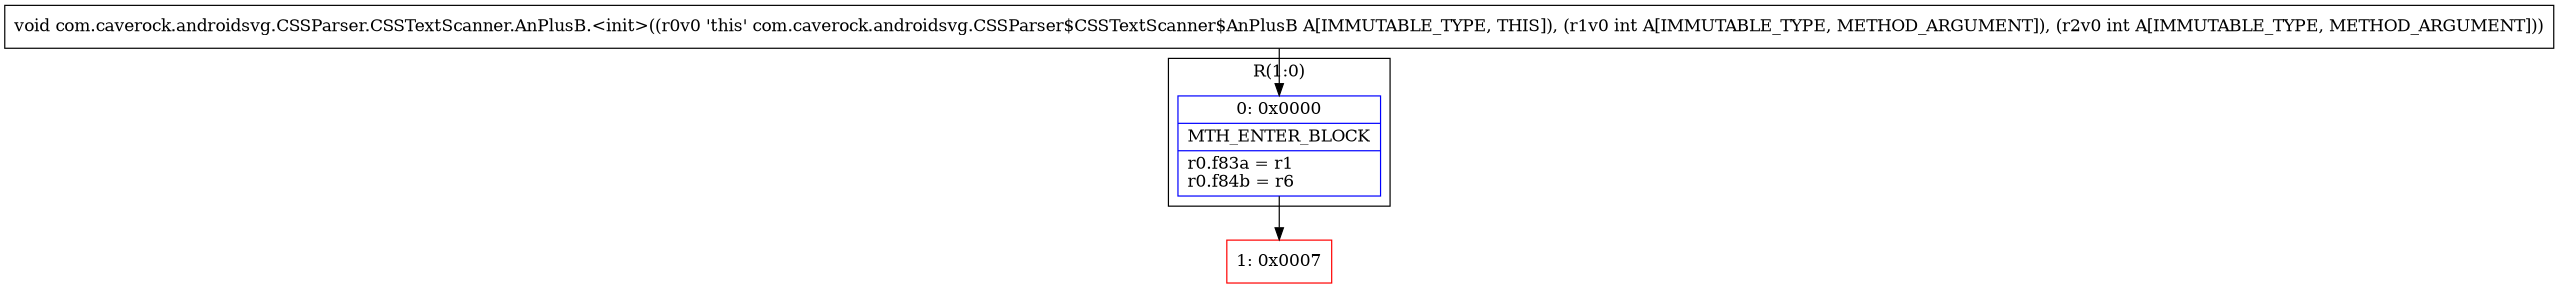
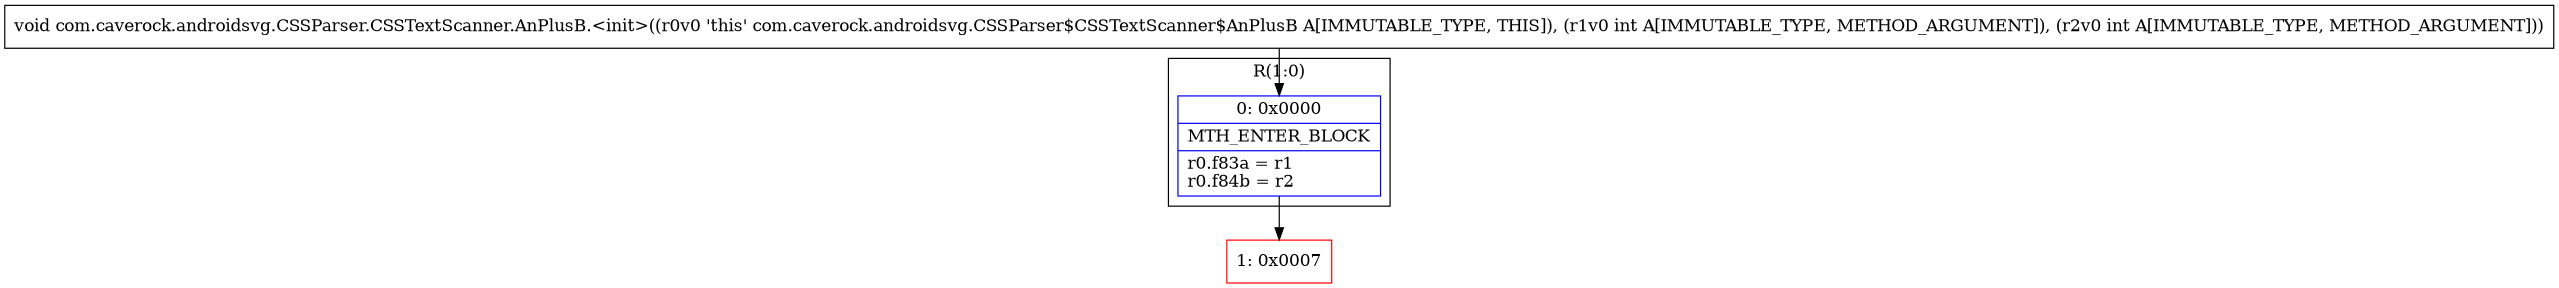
node "0: 0x0000": text "r0.f84b = r6" -> "r0.f84b = r2"
